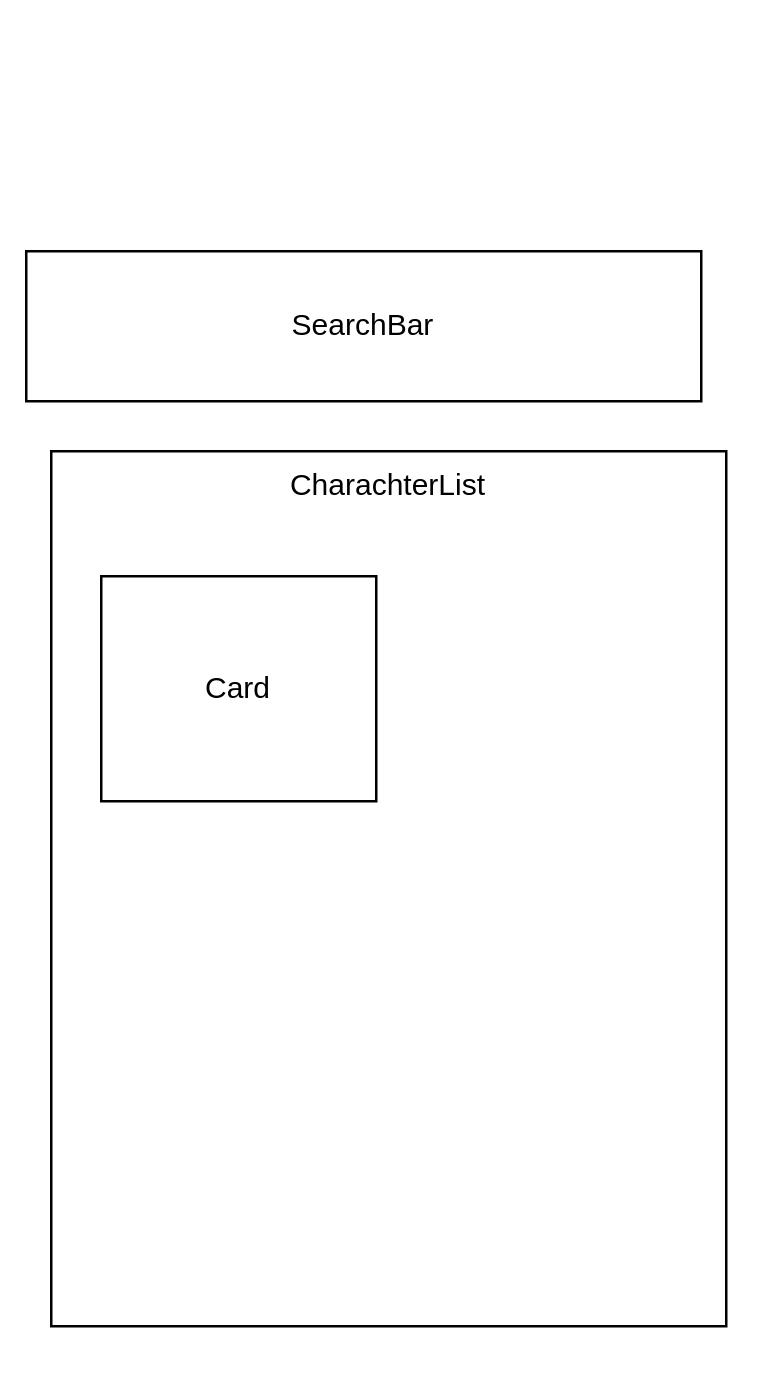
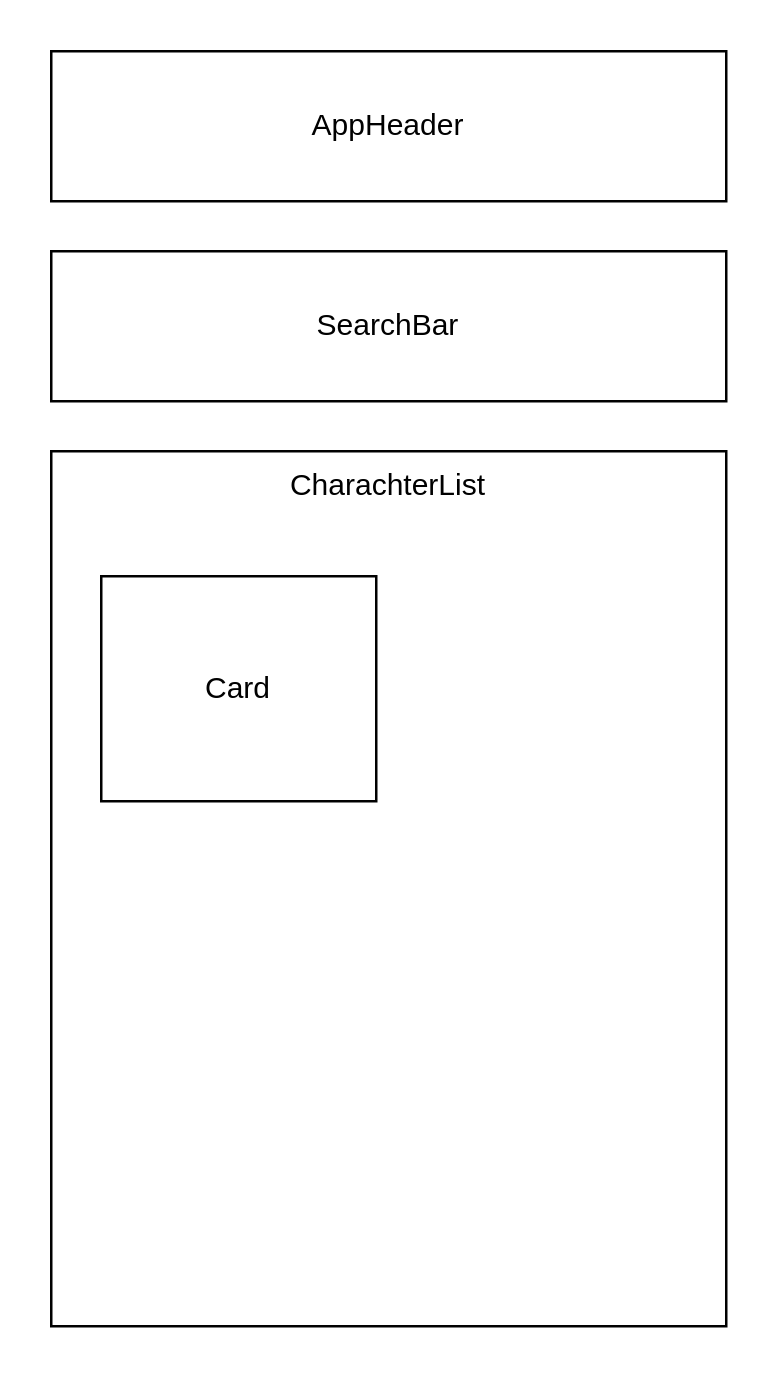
node "AppHeader": added
node "SearchBar": moved (364, 326) -> (389, 326)
